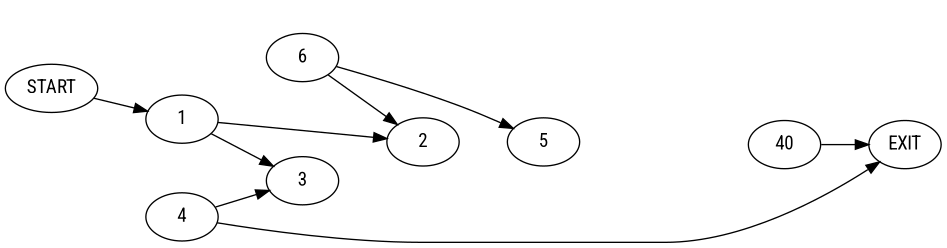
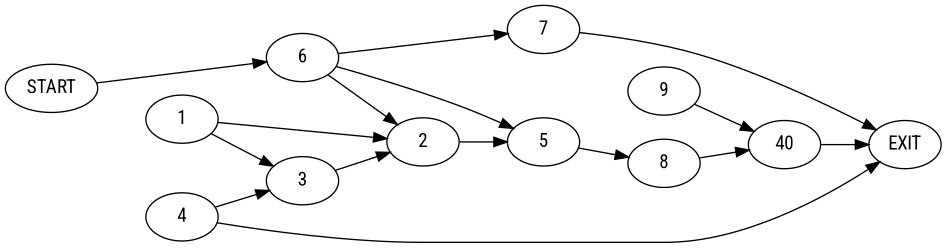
node "7": added
node "9": added
edge "START" -> "1": now "START" -> "6"
edge "2" -> "5": added
edge "3" -> "2": added
node "8": added
